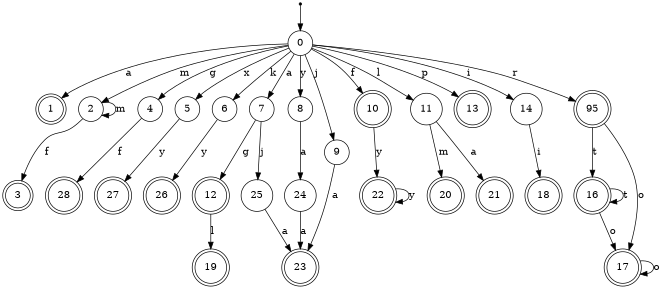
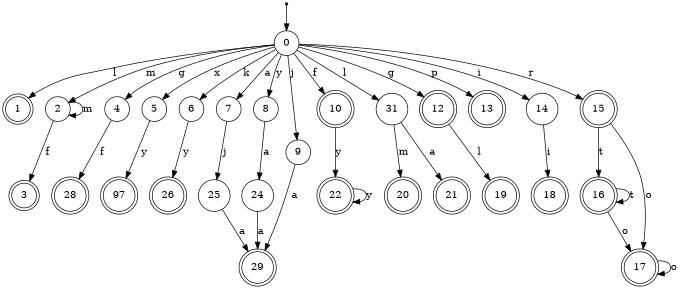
edge "0" -> "1": label "a" -> "l"
node "11": label "11" -> "31"
node "95": label "95" -> "15"
edge "7" -> "12": now "0" -> "12"
node "27": label "27" -> "97"
node "23": label "23" -> "29"
